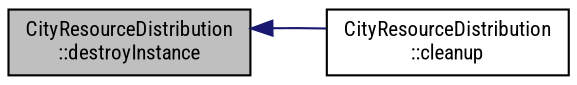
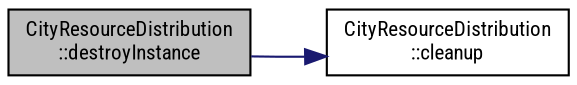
edge "CityResourceDistribution ::cleanup" -> "CityResourceDistribution ::destroyInstance": reversed
